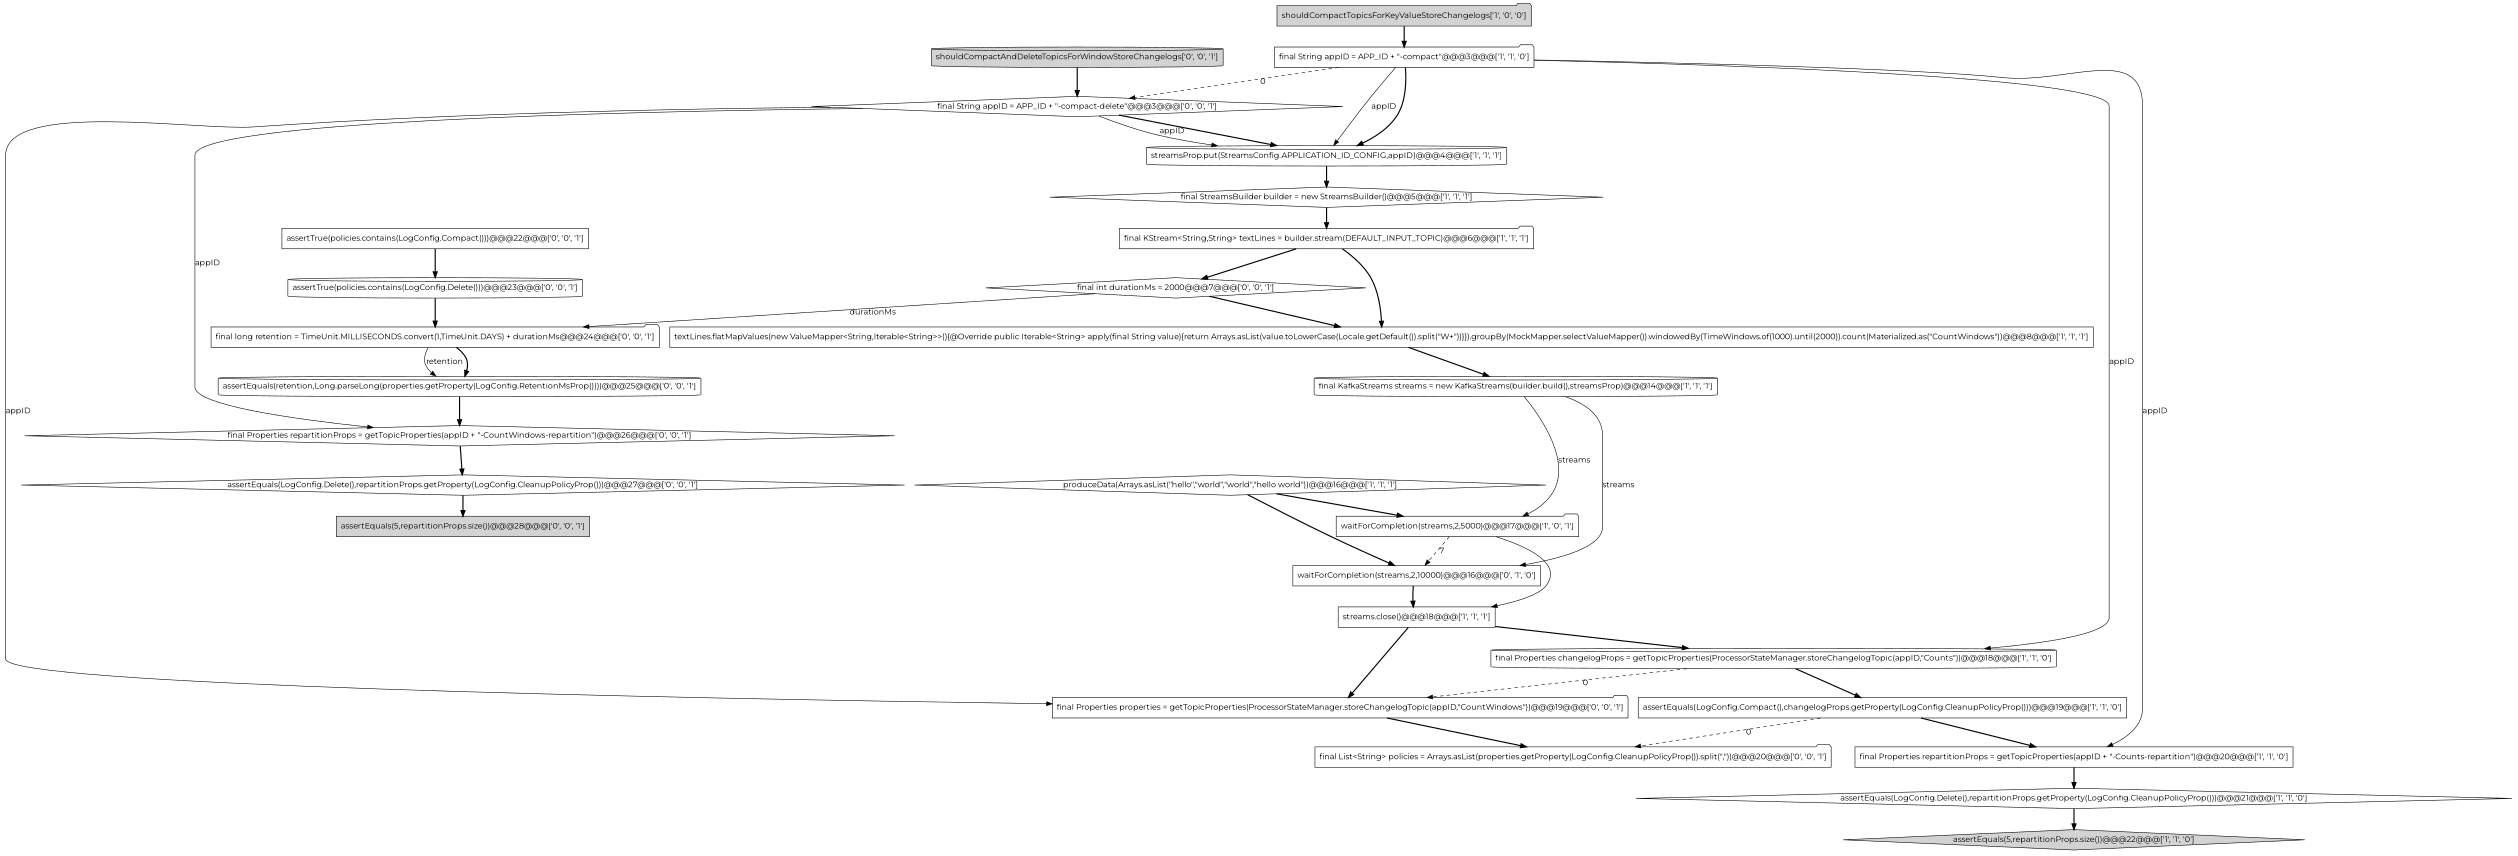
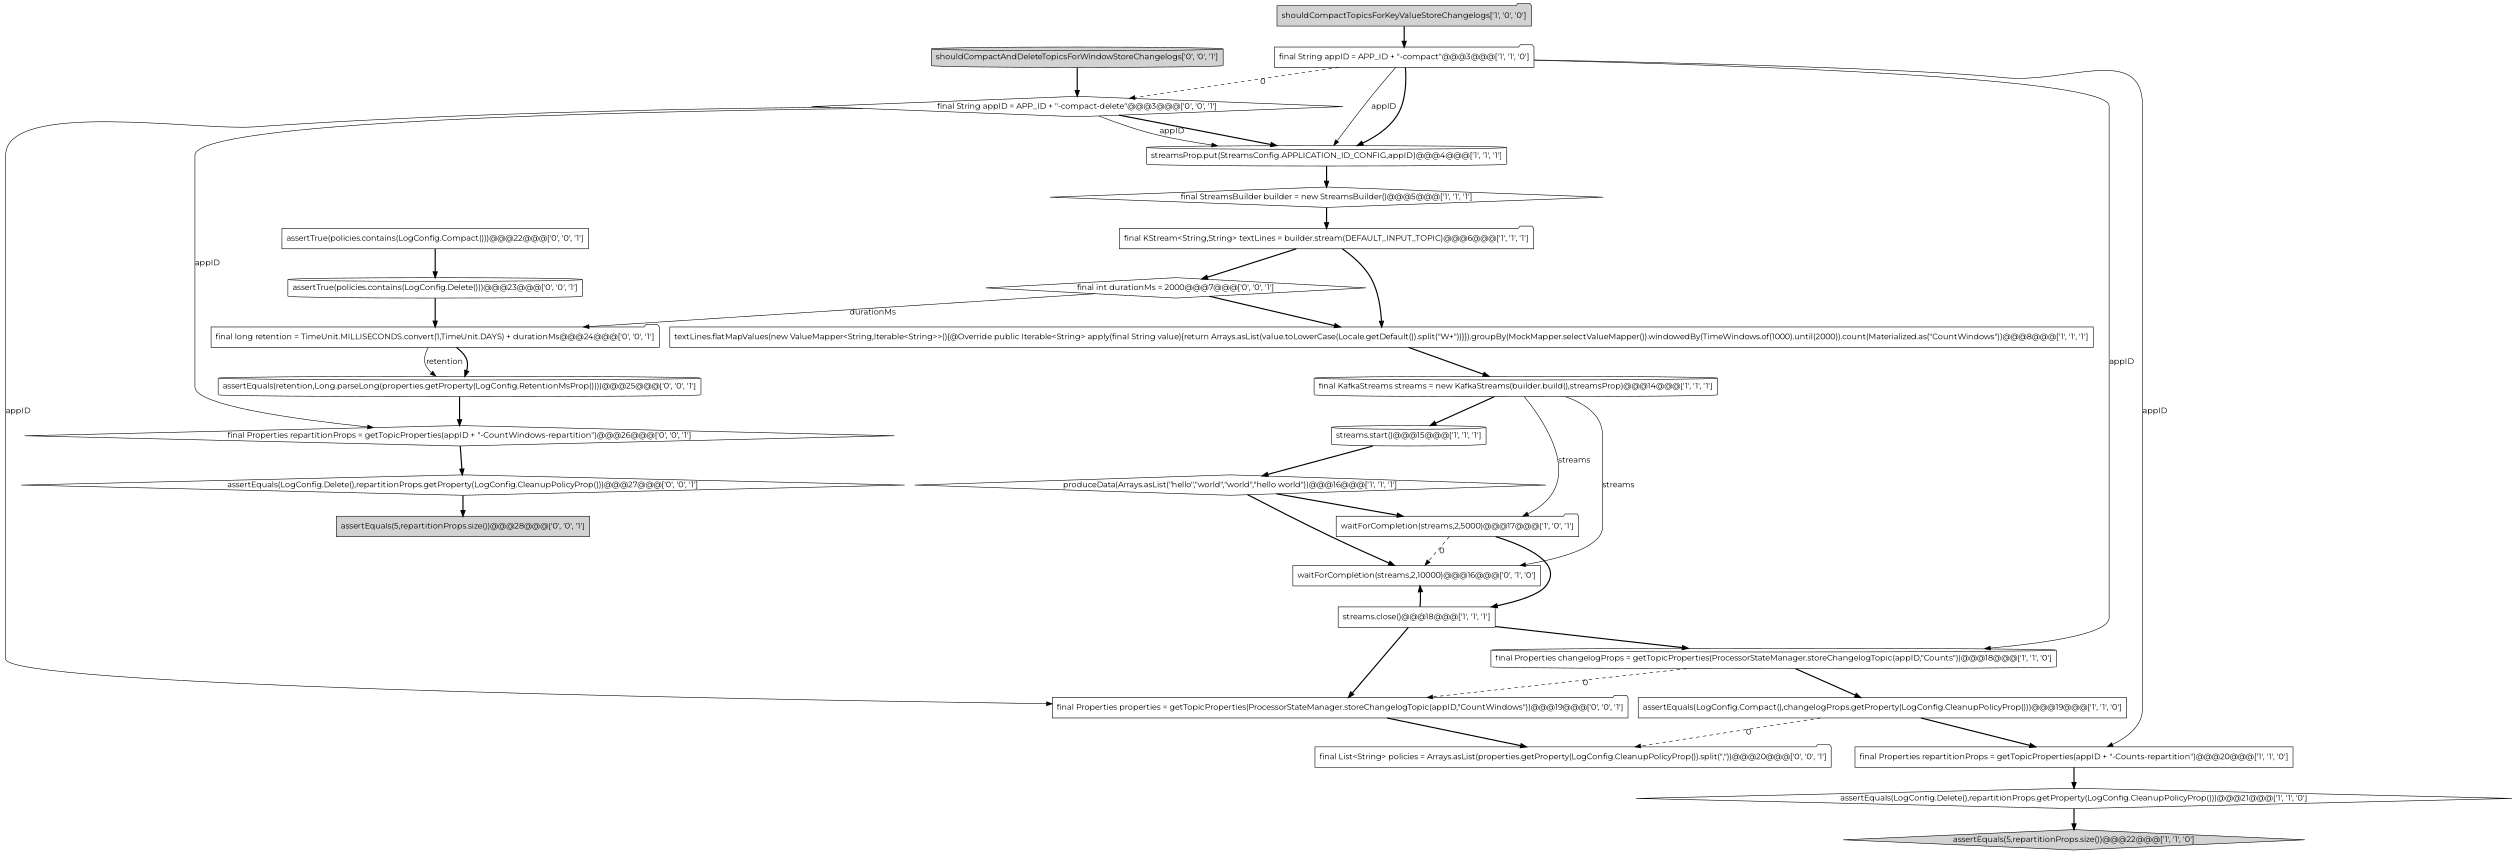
node "streams.start()@@@15@@@['1', '1', '1']": added
edge "waitForCompletion(streams,2,5000)@@@17@@@['1', '0', '1']" -> "waitForCompletion(streams,2,10000)@@@16@@@['0', '1', '0']": label "7" -> "0"
edge "waitForCompletion(streams,2,5000)@@@17@@@['1', '0', '1']" -> "streams.close()@@@18@@@['1', '1', '1']": style solid -> bold
edge "waitForCompletion(streams,2,10000)@@@16@@@['0', '1', '0']" -> "streams.close()@@@18@@@['1', '1', '1']": reversed
